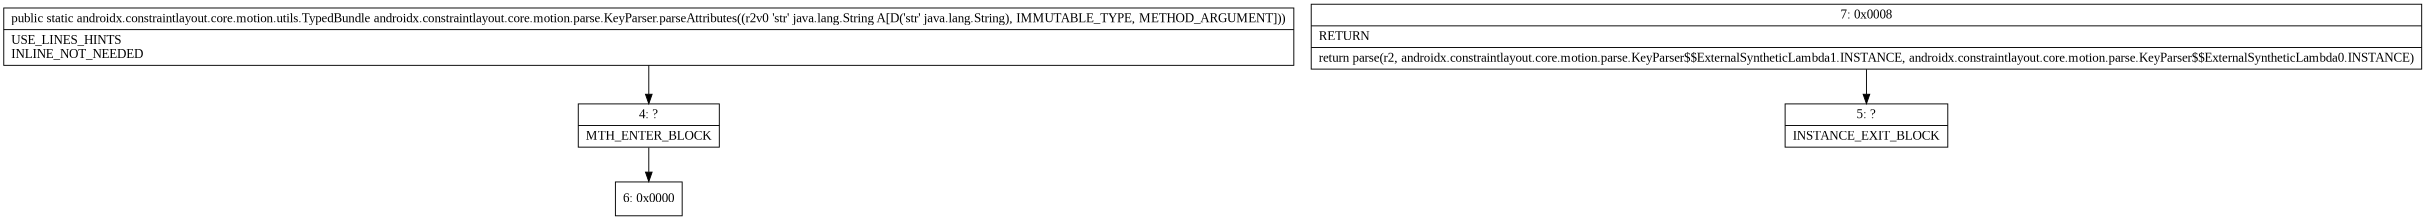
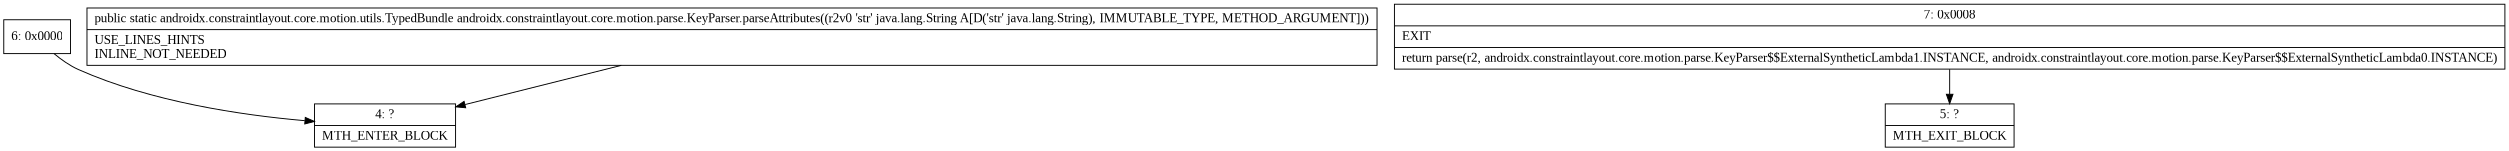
node "7: 0x0008": text "RETURN" -> "EXIT"
node "5: ?": text "INSTANCE_EXIT_BLOCK" -> "MTH_EXIT_BLOCK"
edge "4: ?" -> "6: 0x0000": reversed
